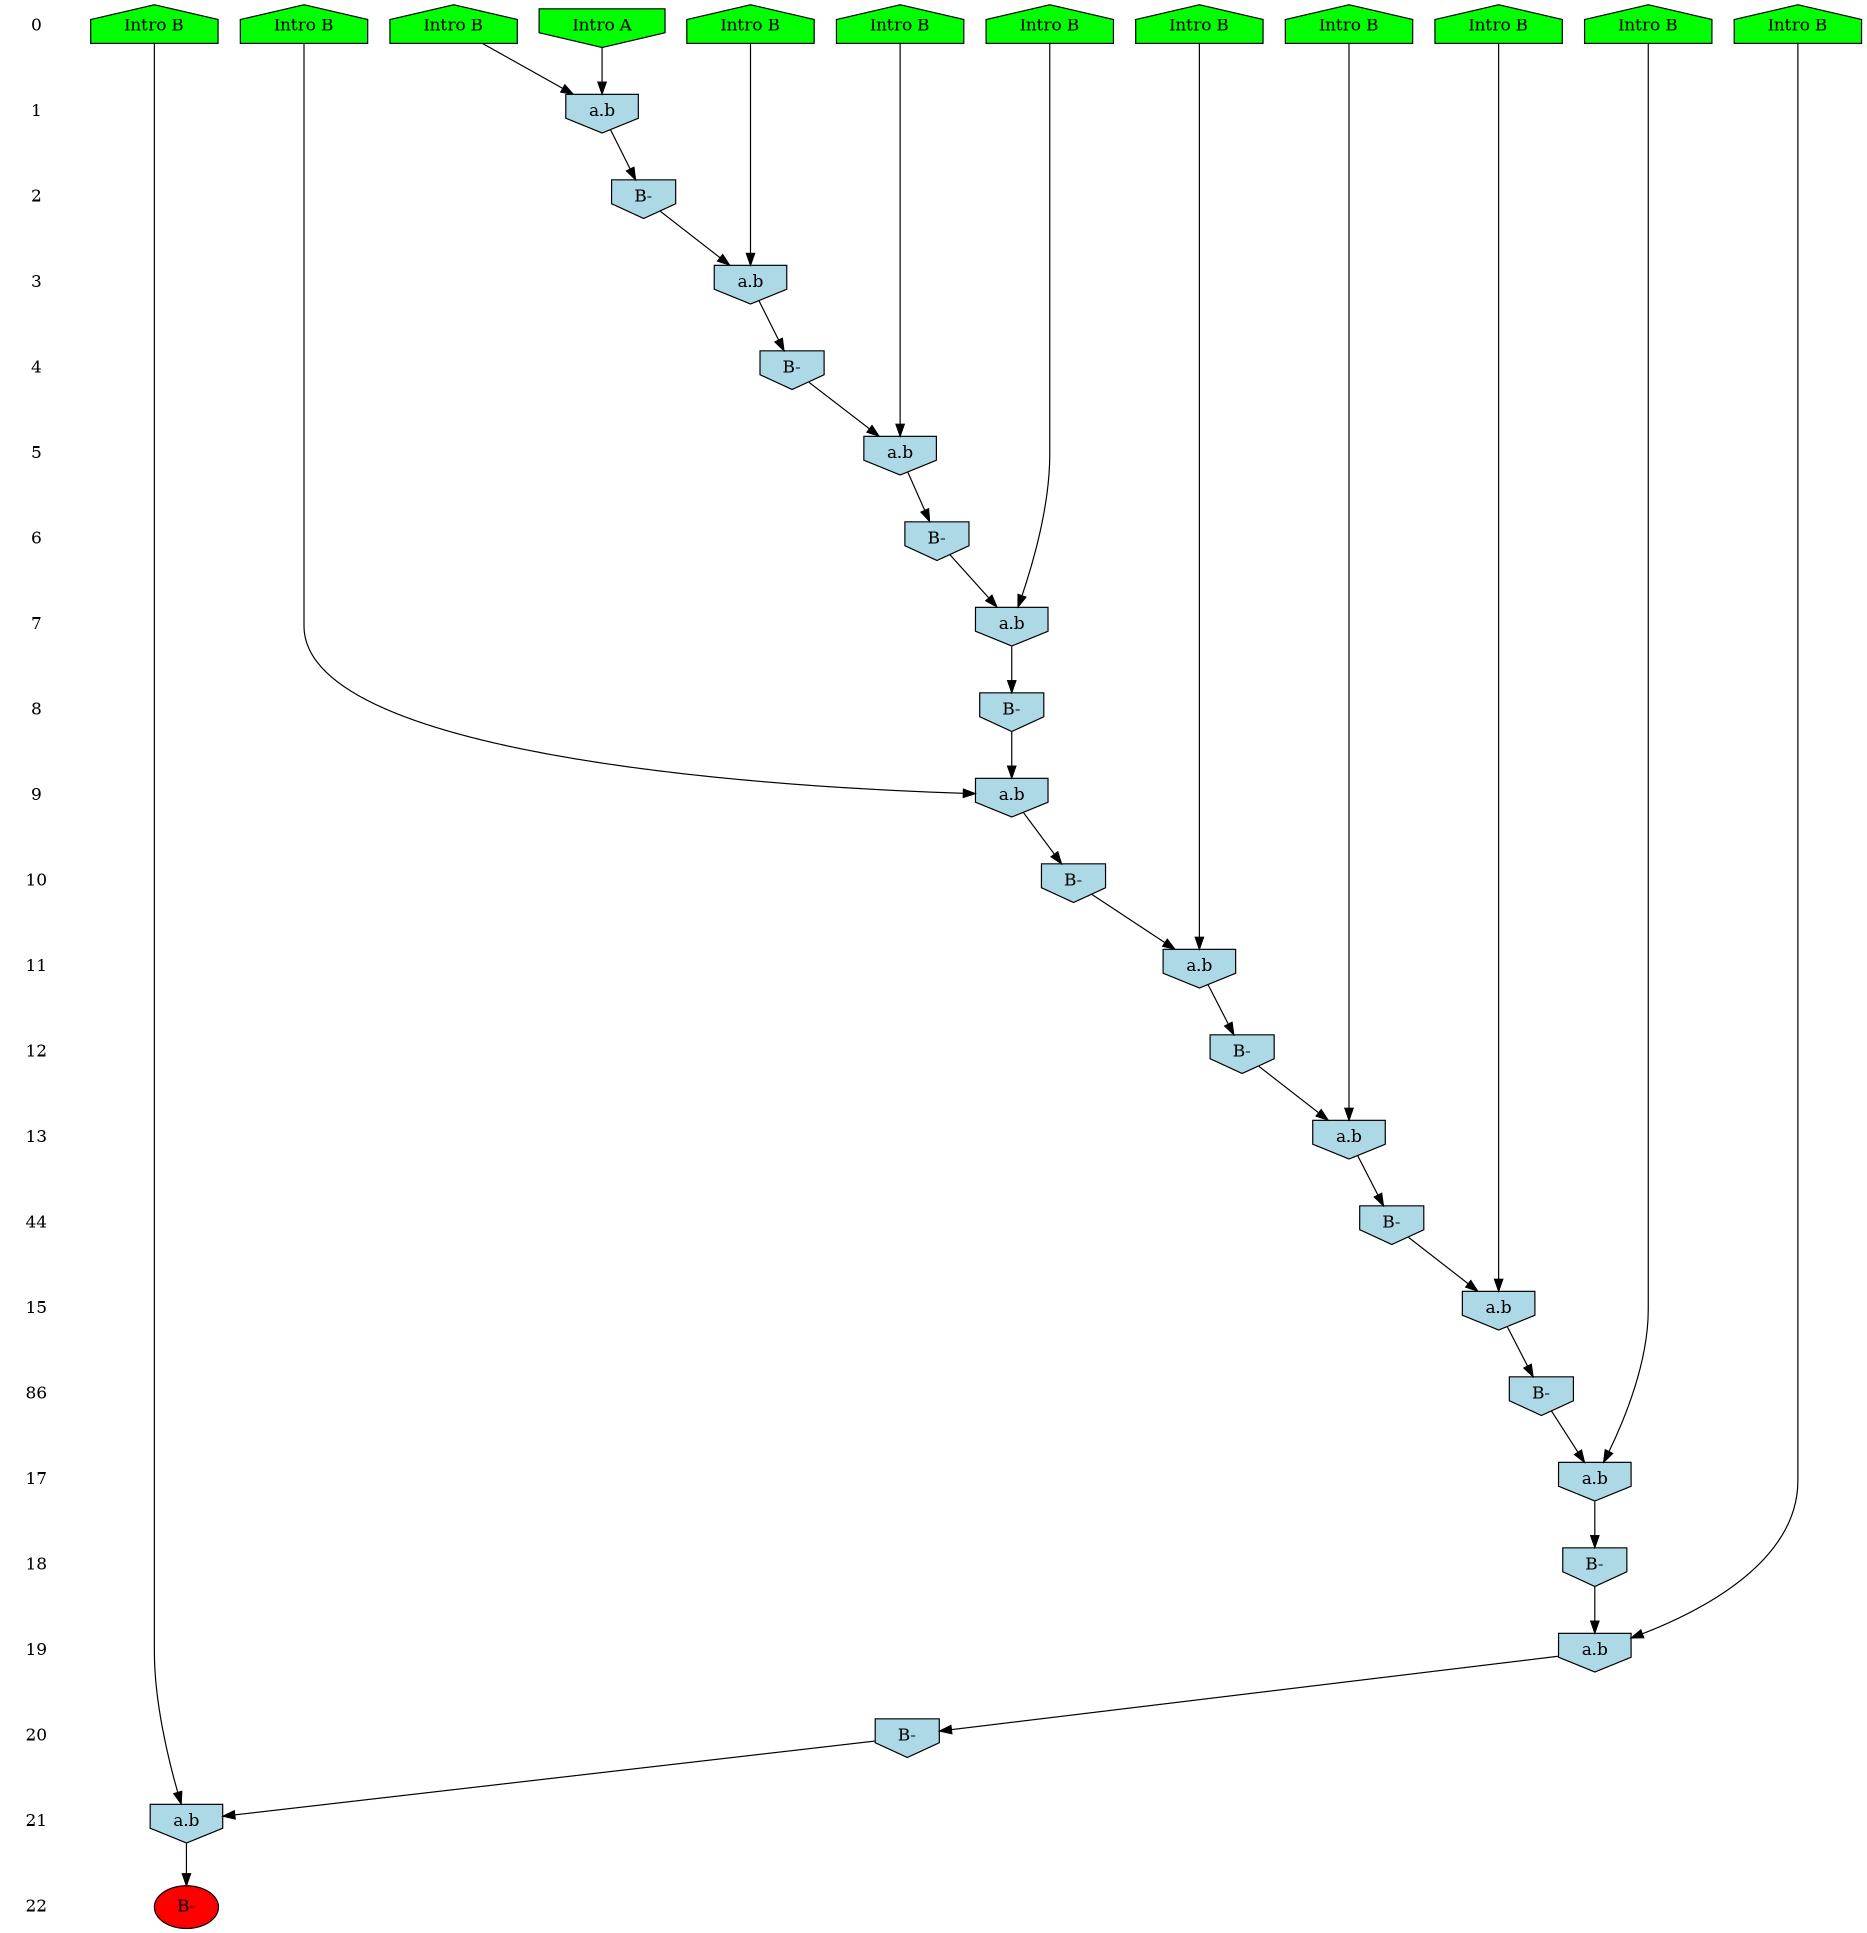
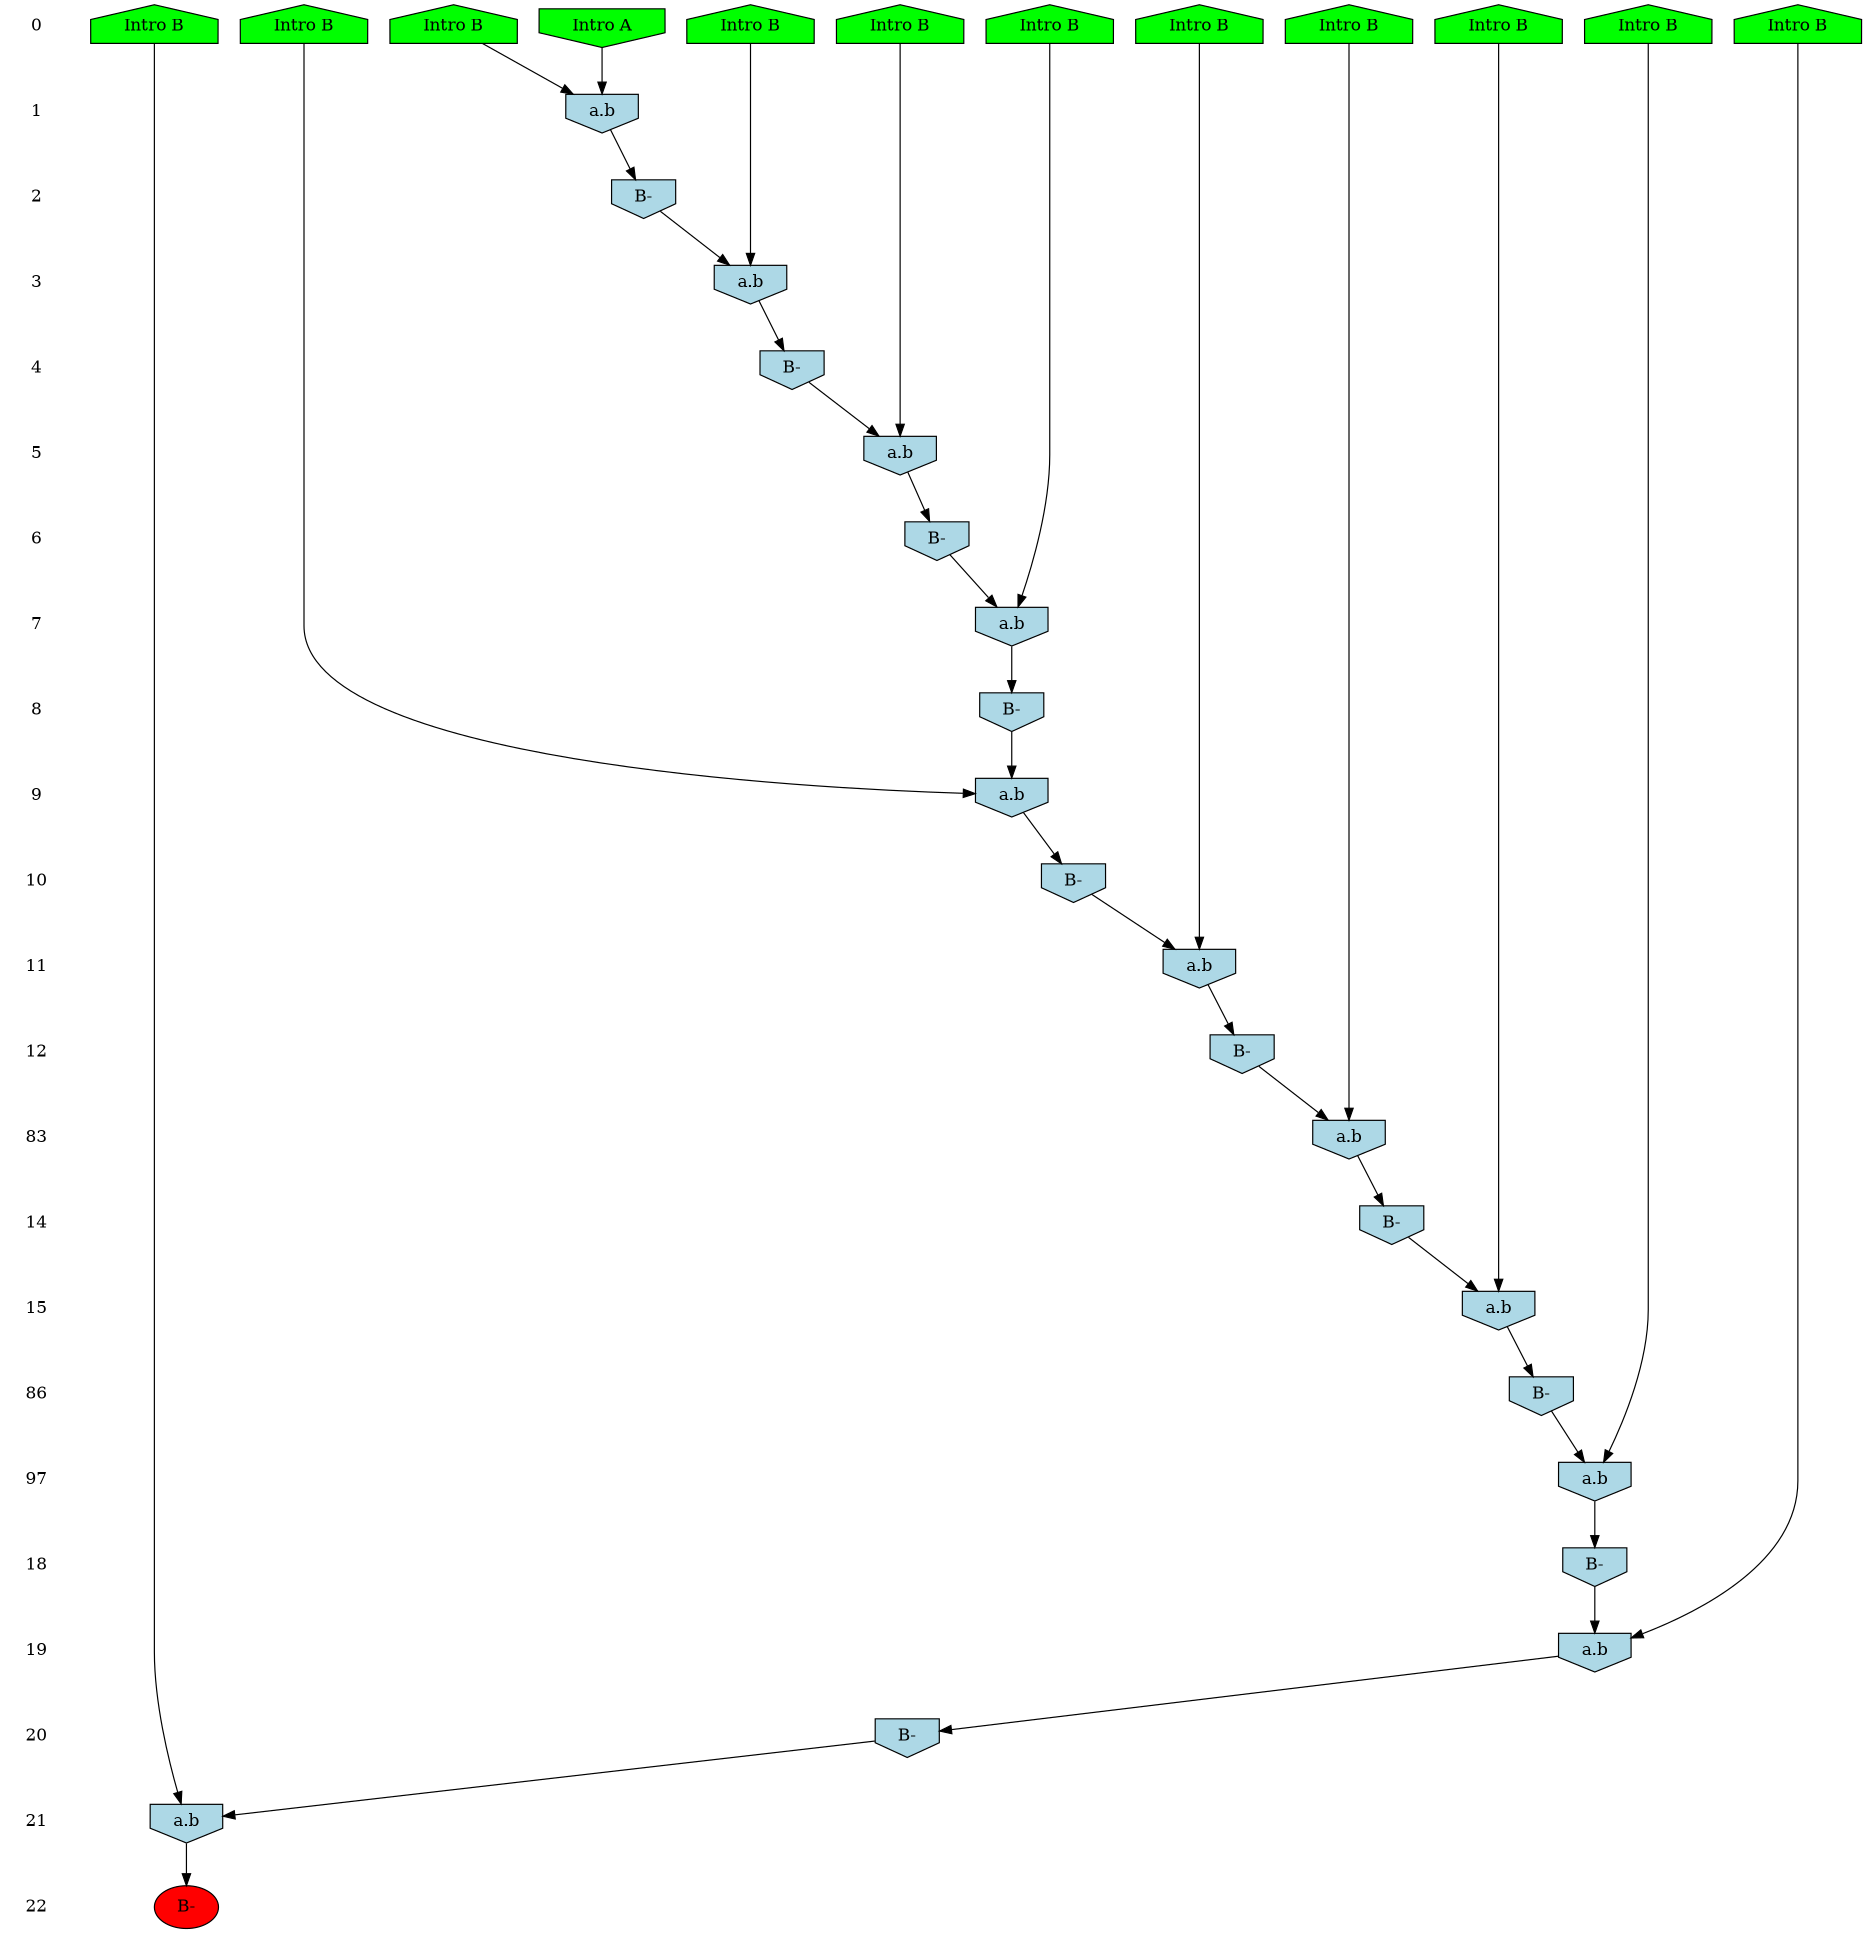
node "13": label "13" -> "83"
node "44": label "44" -> "14"
node "17": label "17" -> "97"
